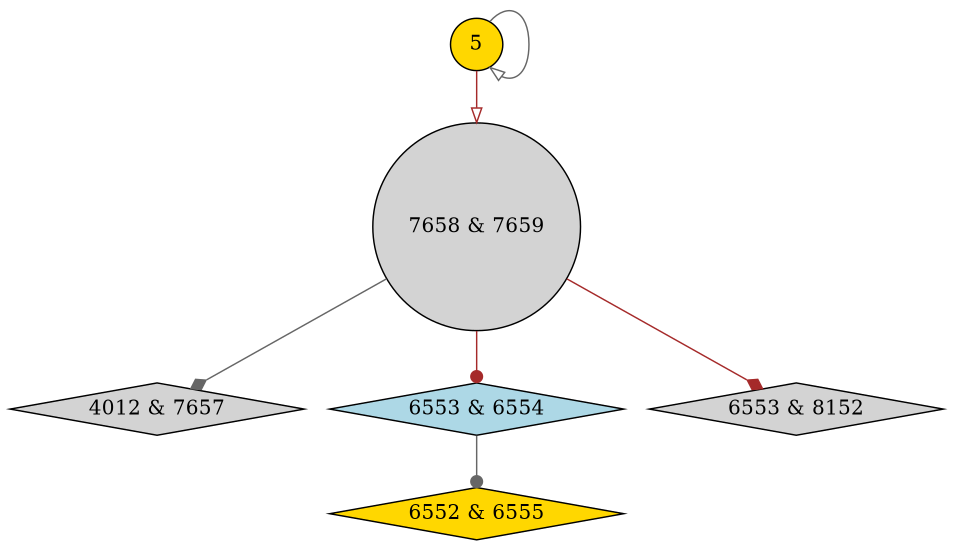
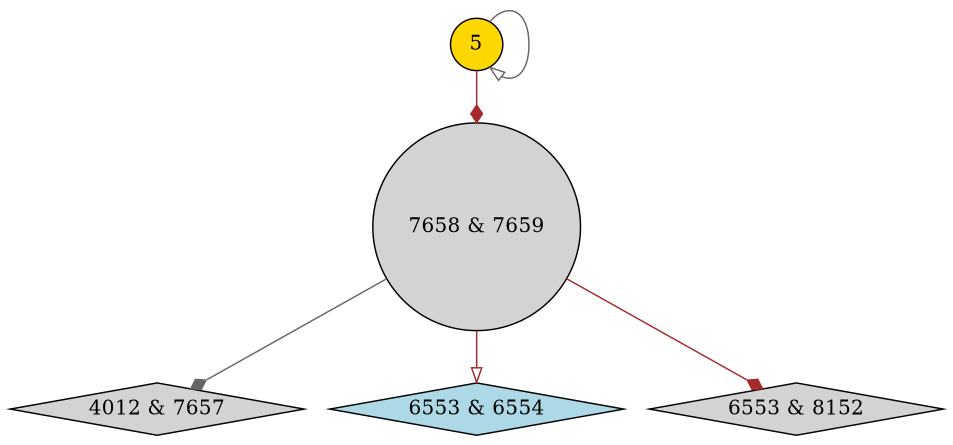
edge "5" -> "7658 & 7659": arrowhead onormal -> diamond
edge "7658 & 7659" -> "6553 & 6554": arrowhead dot -> onormal
node "6552 & 6555": removed
